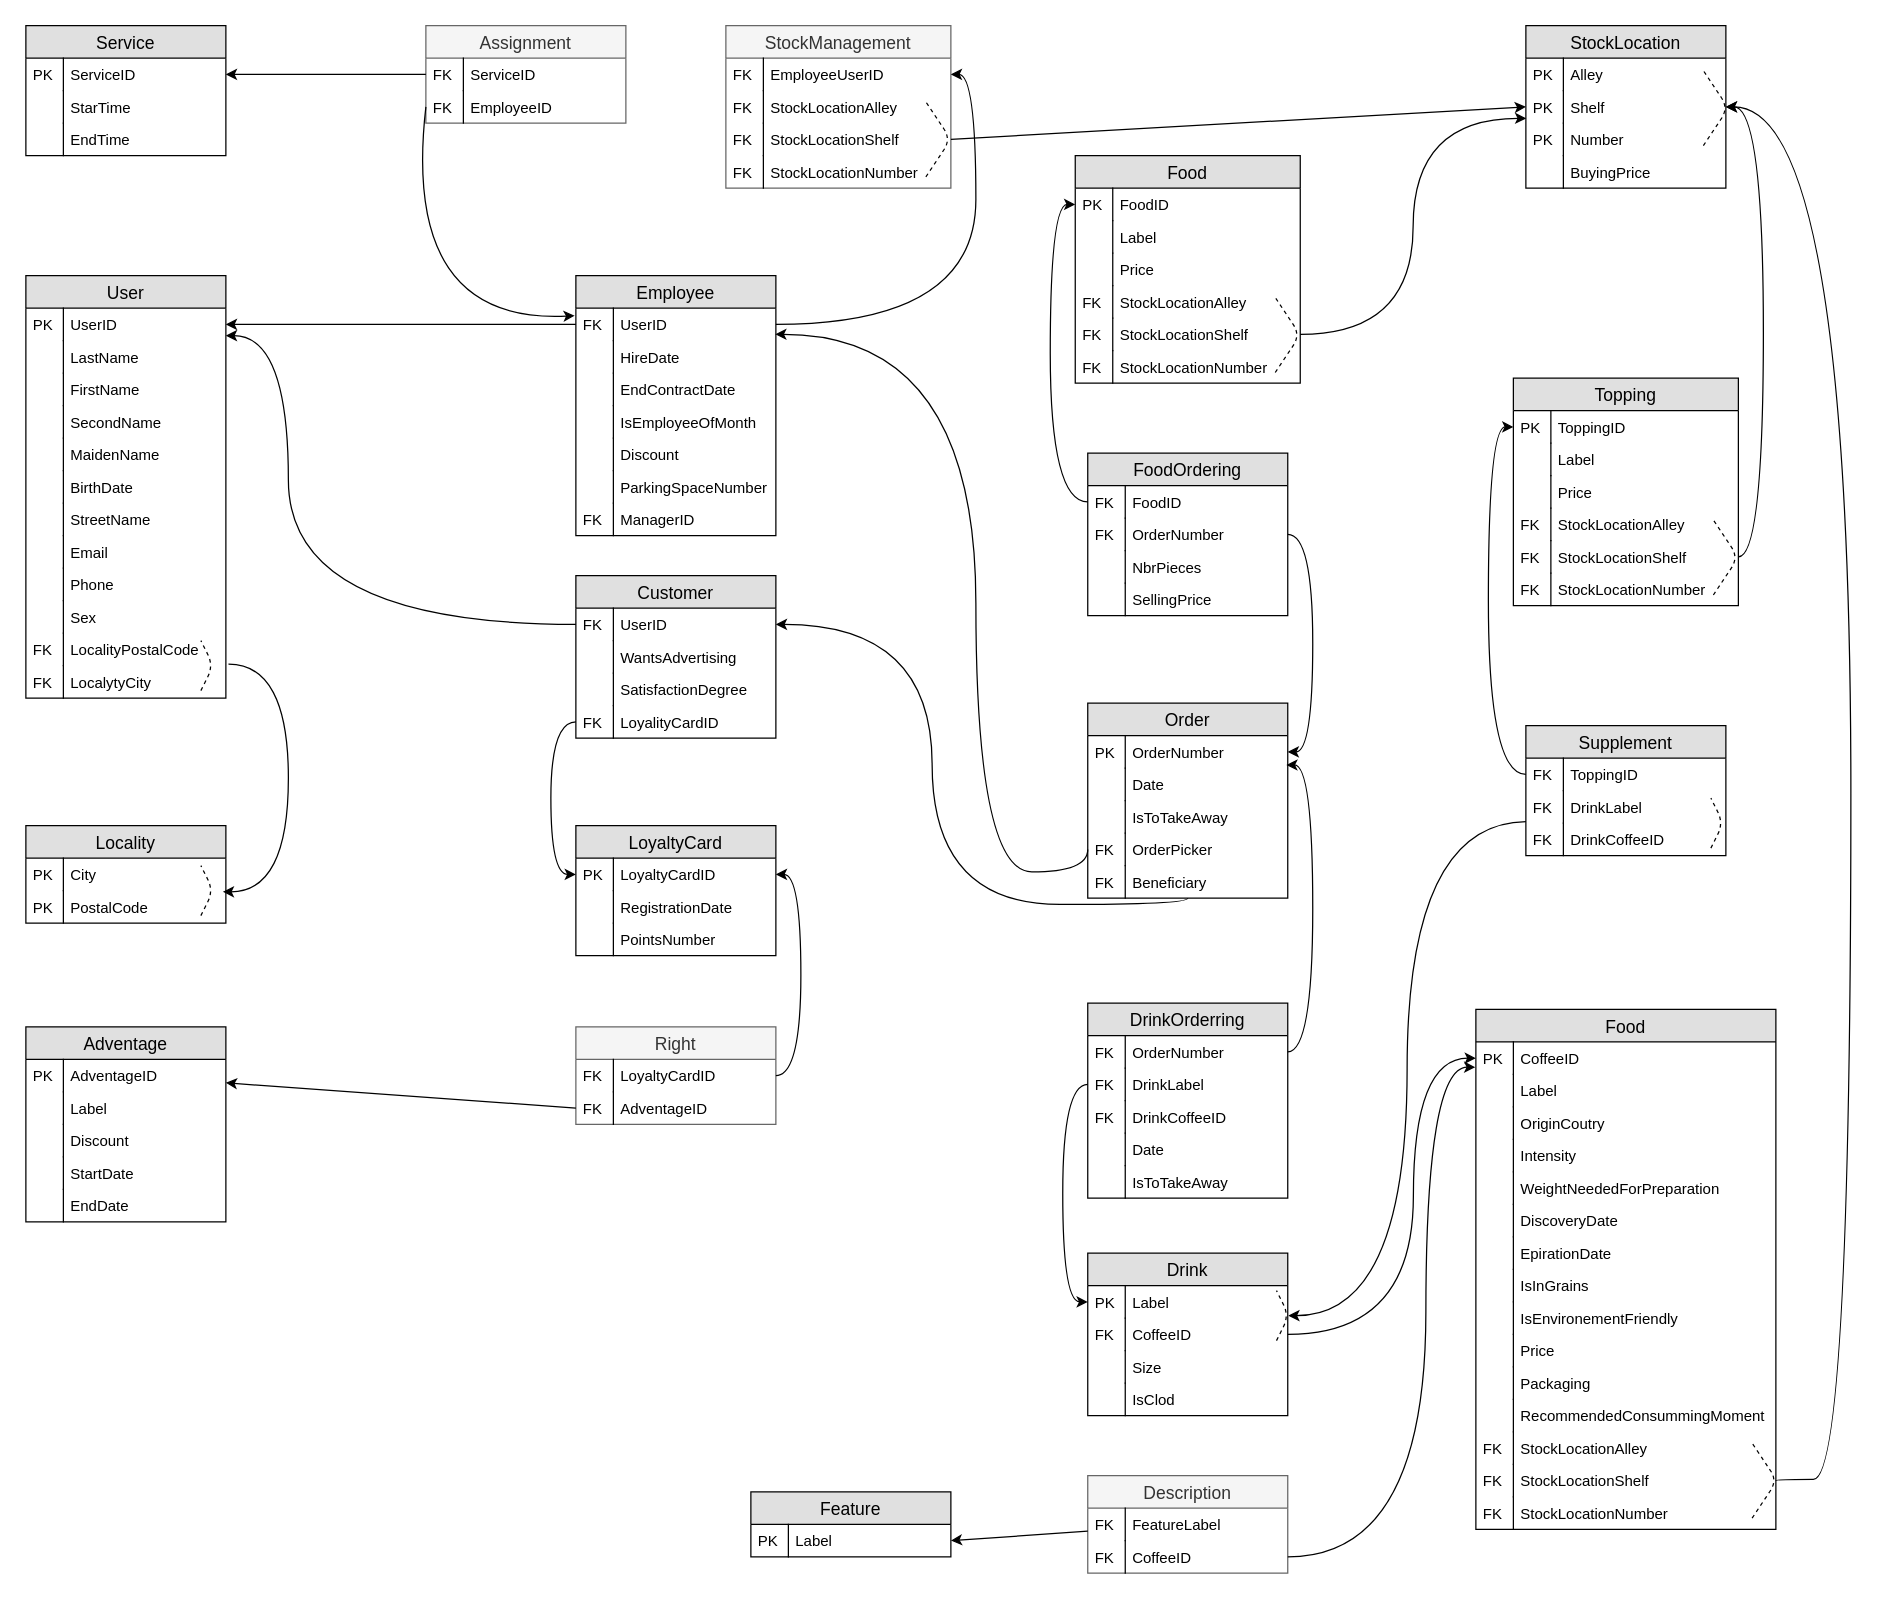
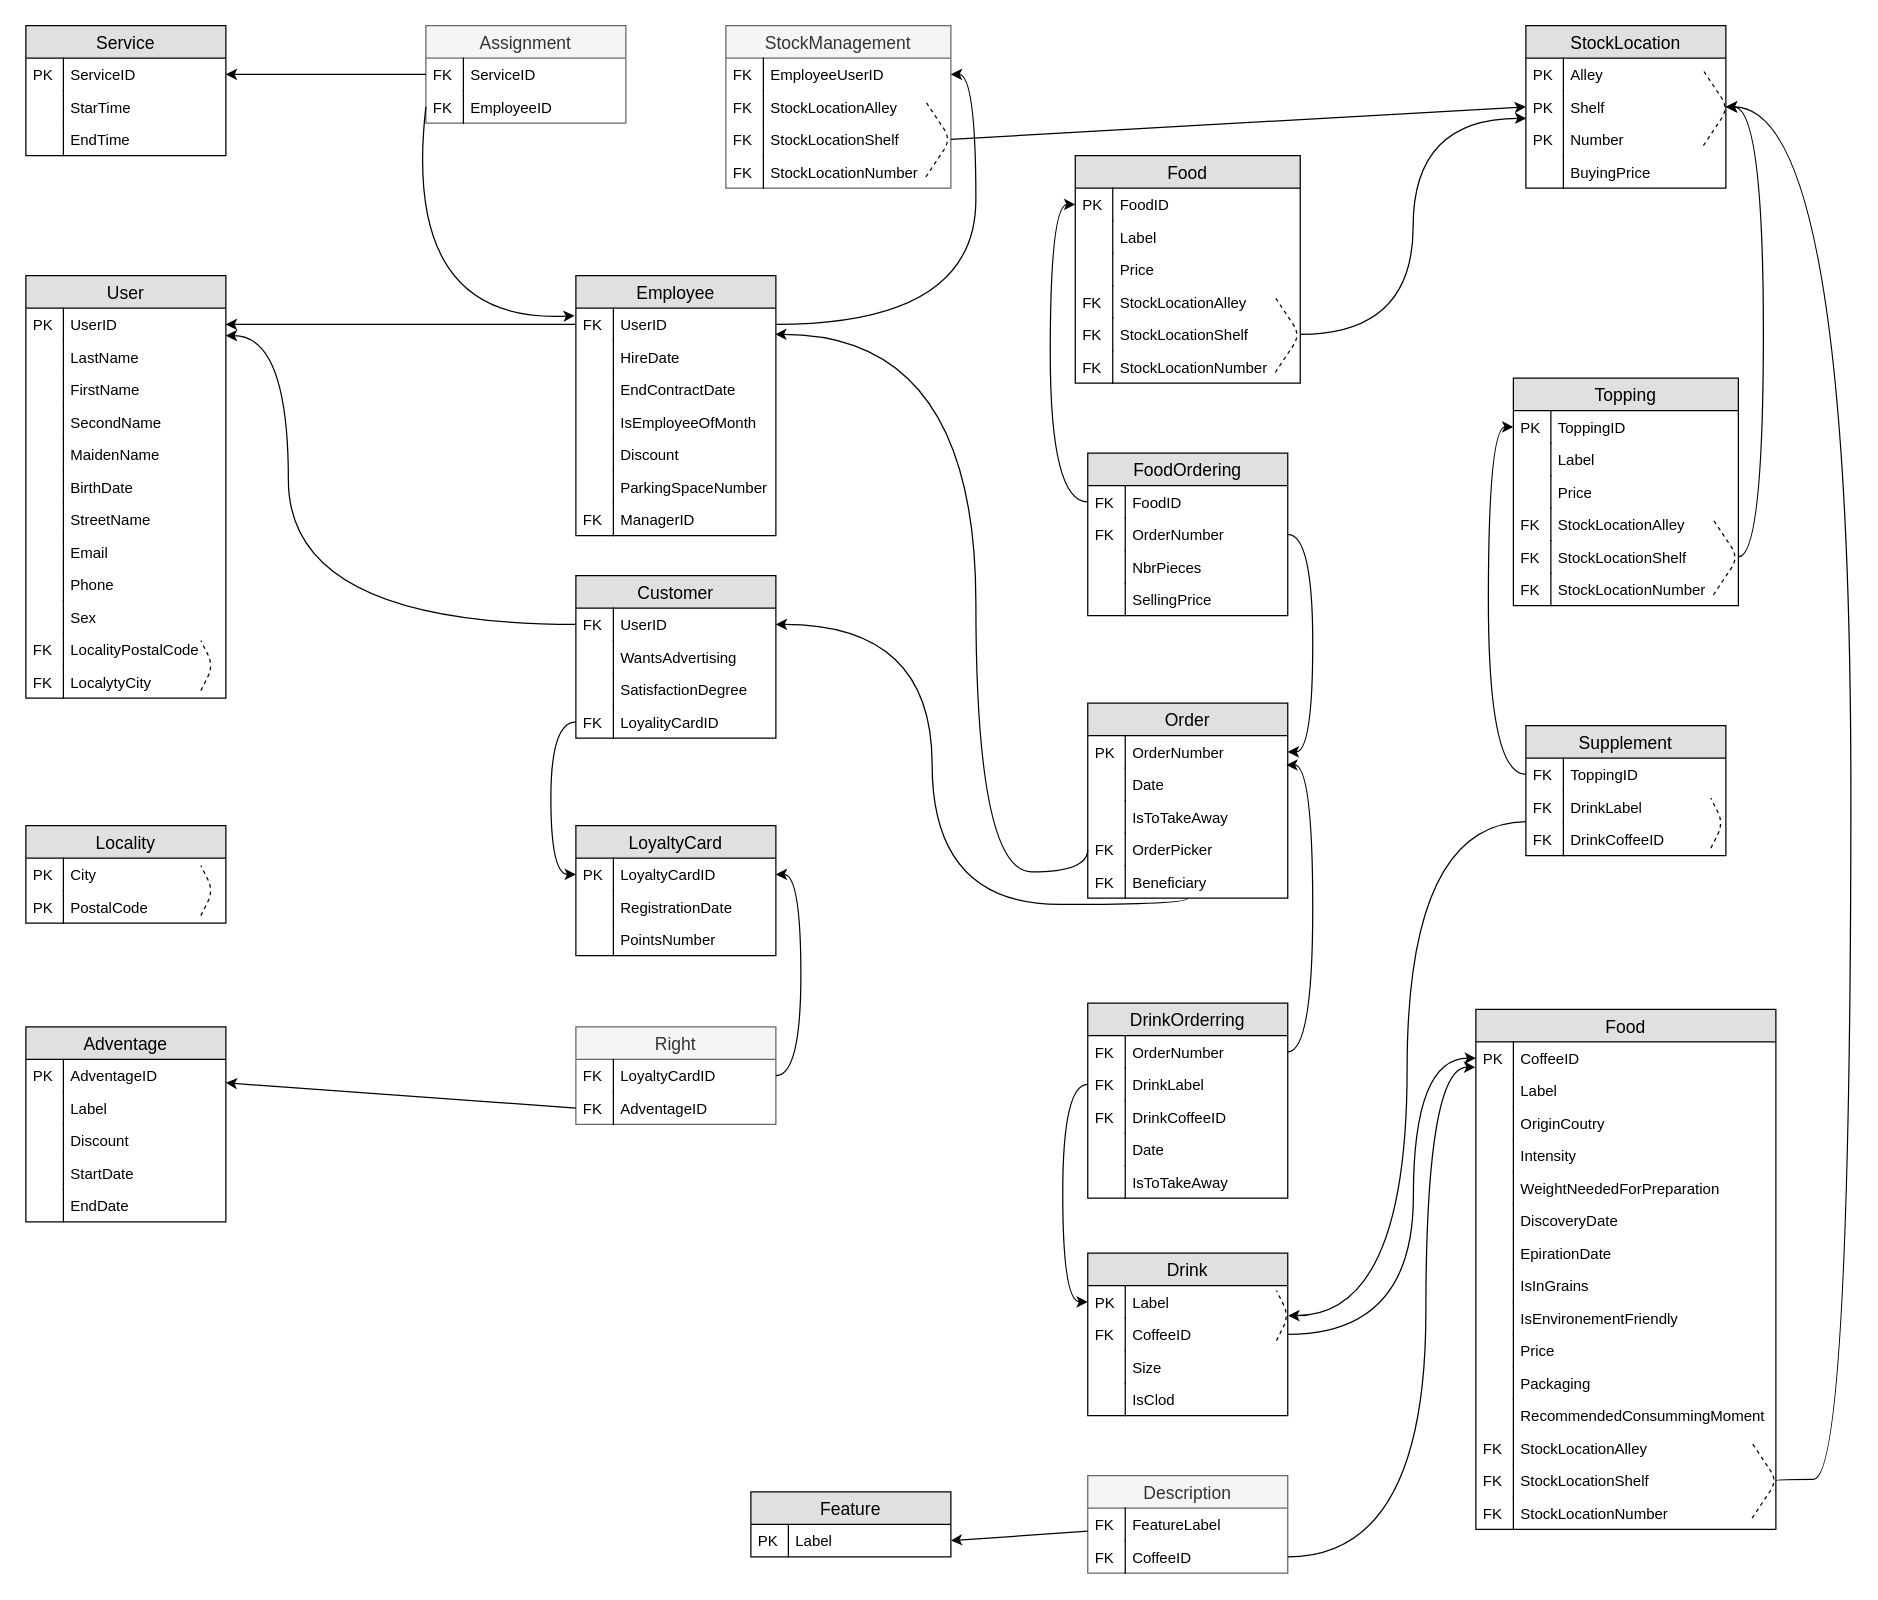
edge "LocalytyCity" -> "City": removed
